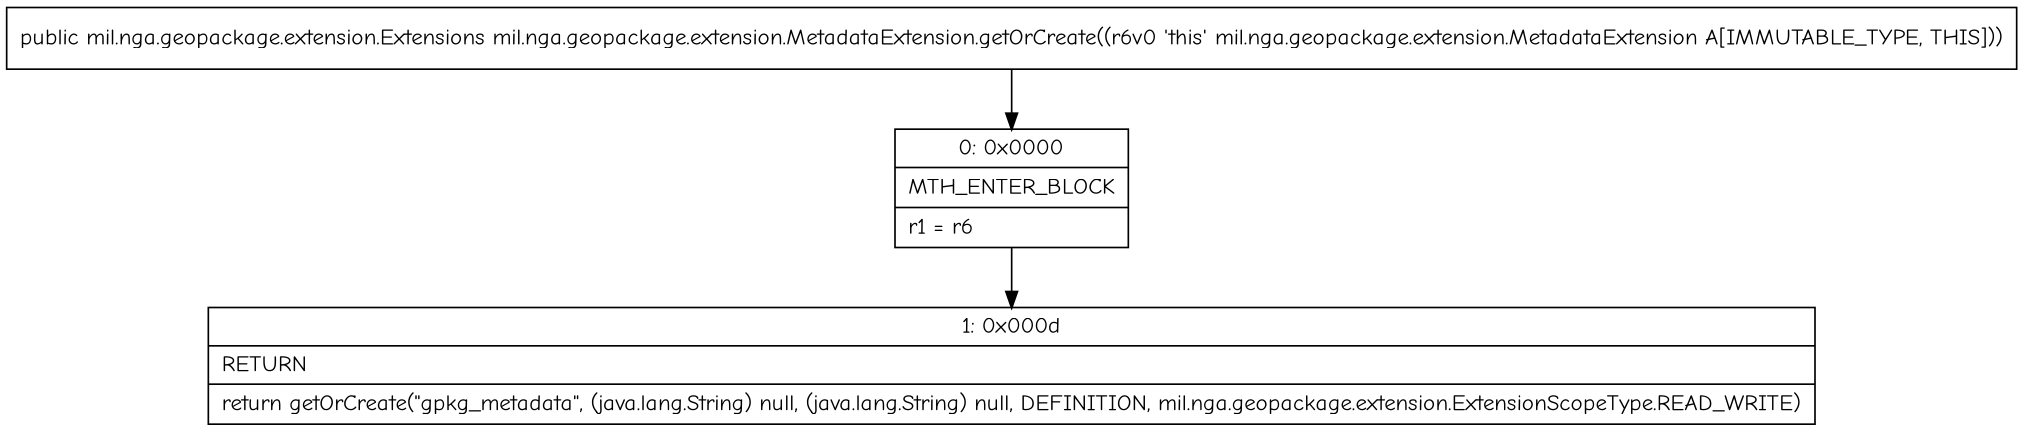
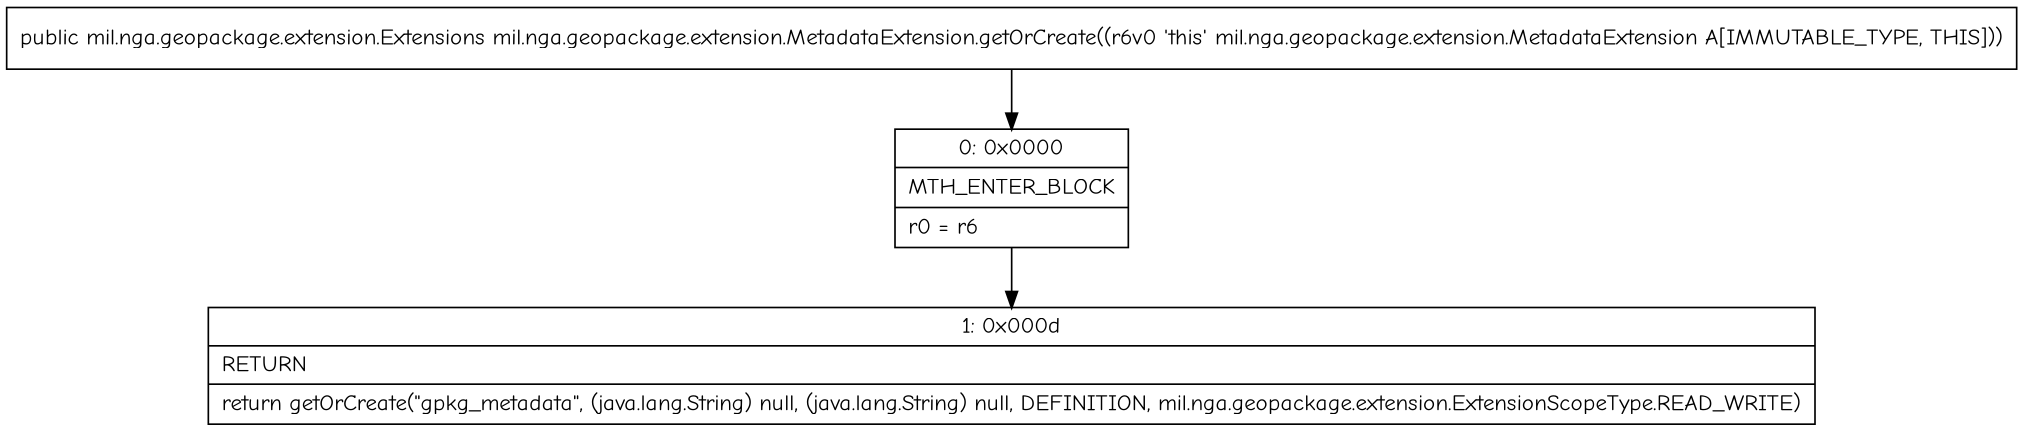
node "0: 0x0000": text "r1 = r6" -> "r0 = r6"
